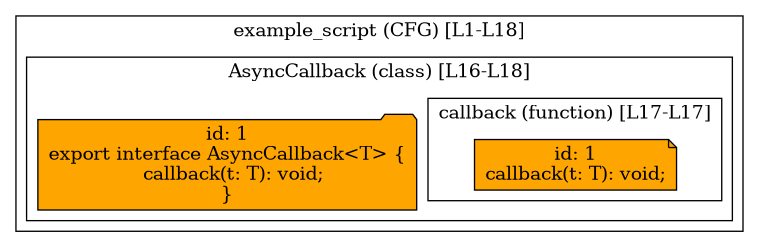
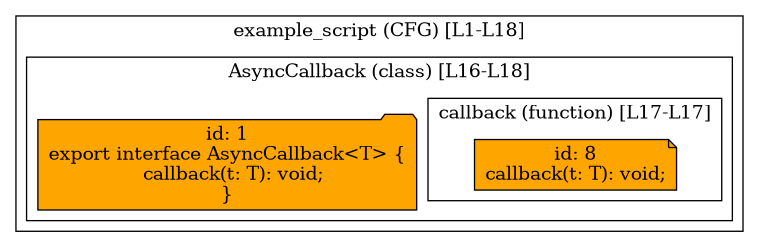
node "id: 1 callback(t: T): void;": label "id: 1 callback(t: T): void;" -> "id: 8 callback(t: T): void;"
